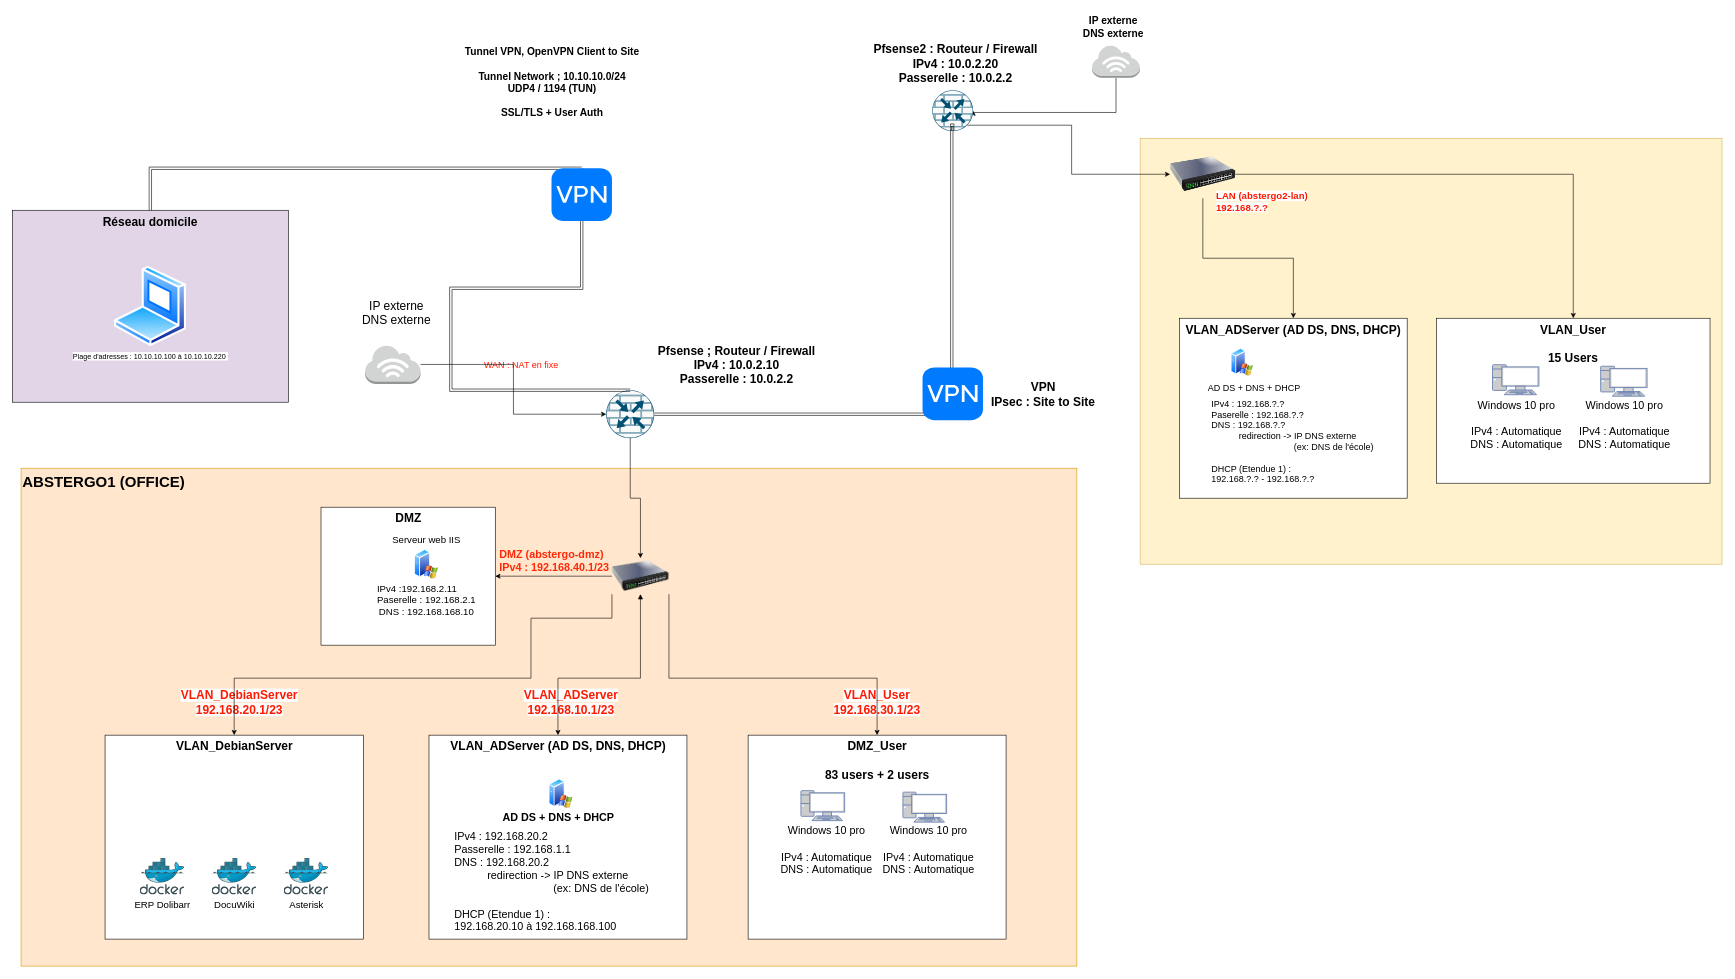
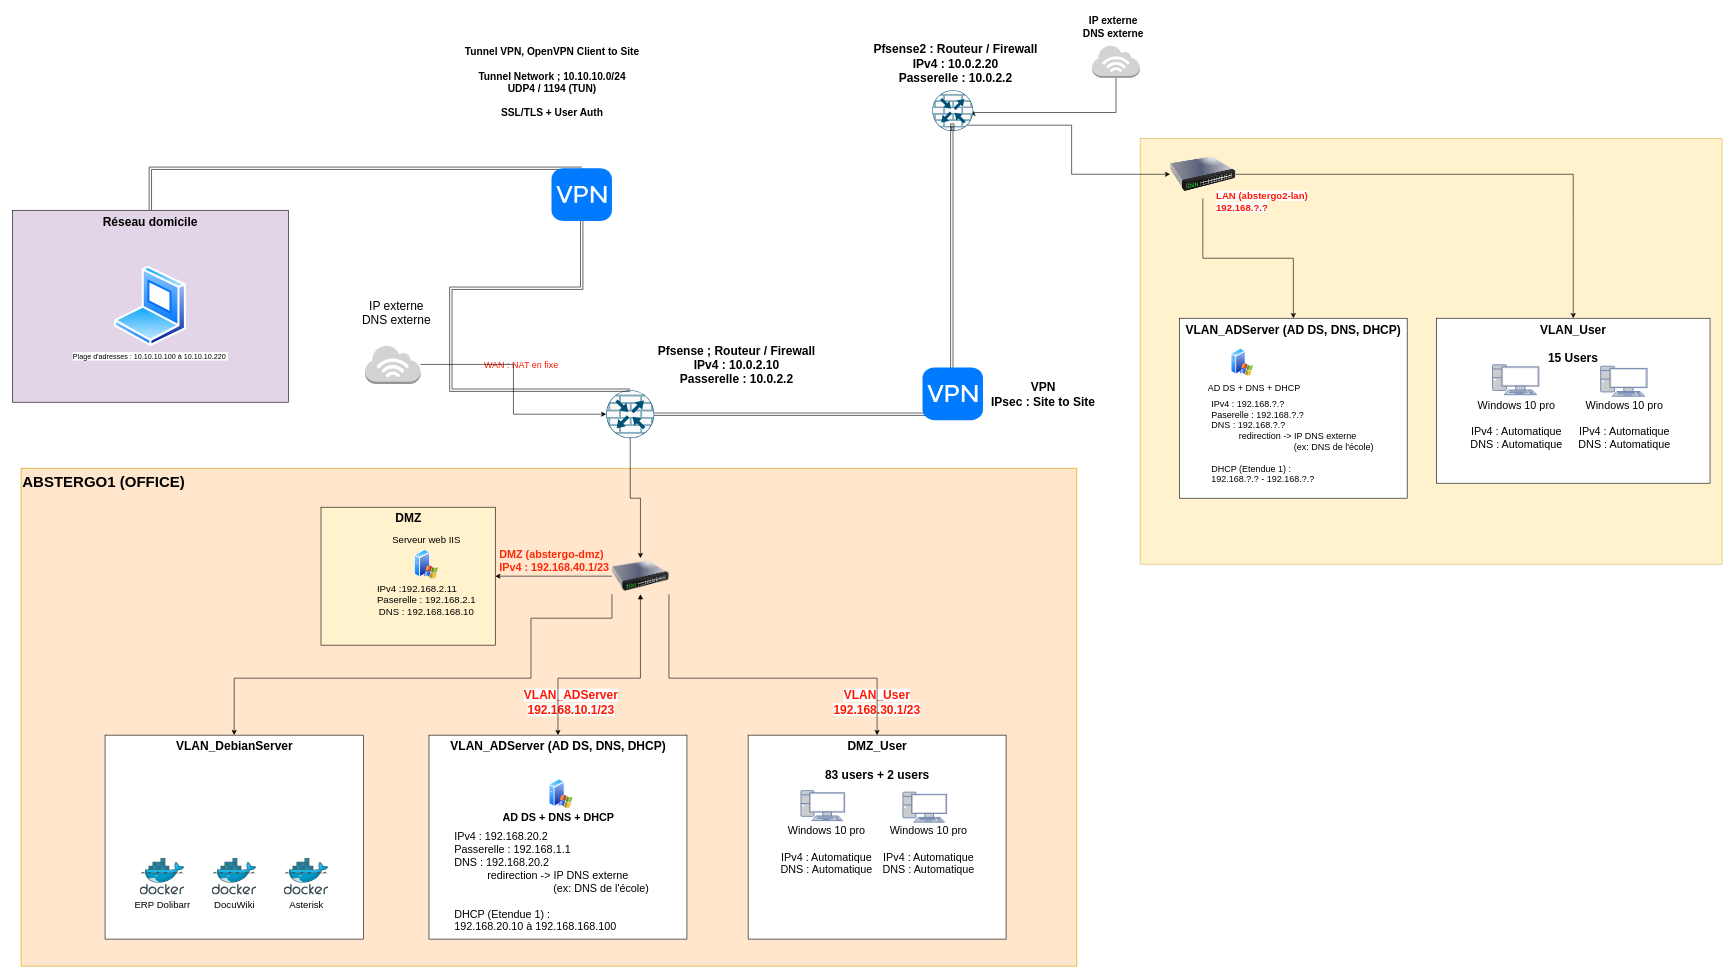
node "DMZ": fillcolor #ffffff -> #fff2cc
node "VLAN_DebianServer192.168.20.1/23": removed
